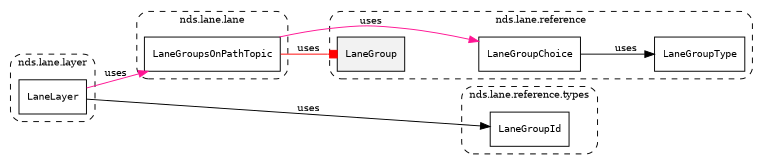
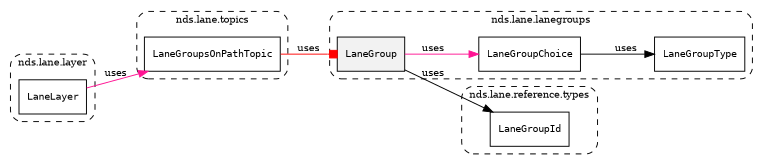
cluster "nds.lane.lane": label "nds.lane.lane" -> "nds.lane.topics"
cluster "nds.lane.reference": label "nds.lane.reference" -> "nds.lane.lanegroups"
edge "LaneGroupsOnPathTopic" -> "LaneGroupChoice": now "LaneGroup" -> "LaneGroupChoice"
edge "LaneLayer" -> "LaneGroupId": now "LaneGroup" -> "LaneGroupId"
